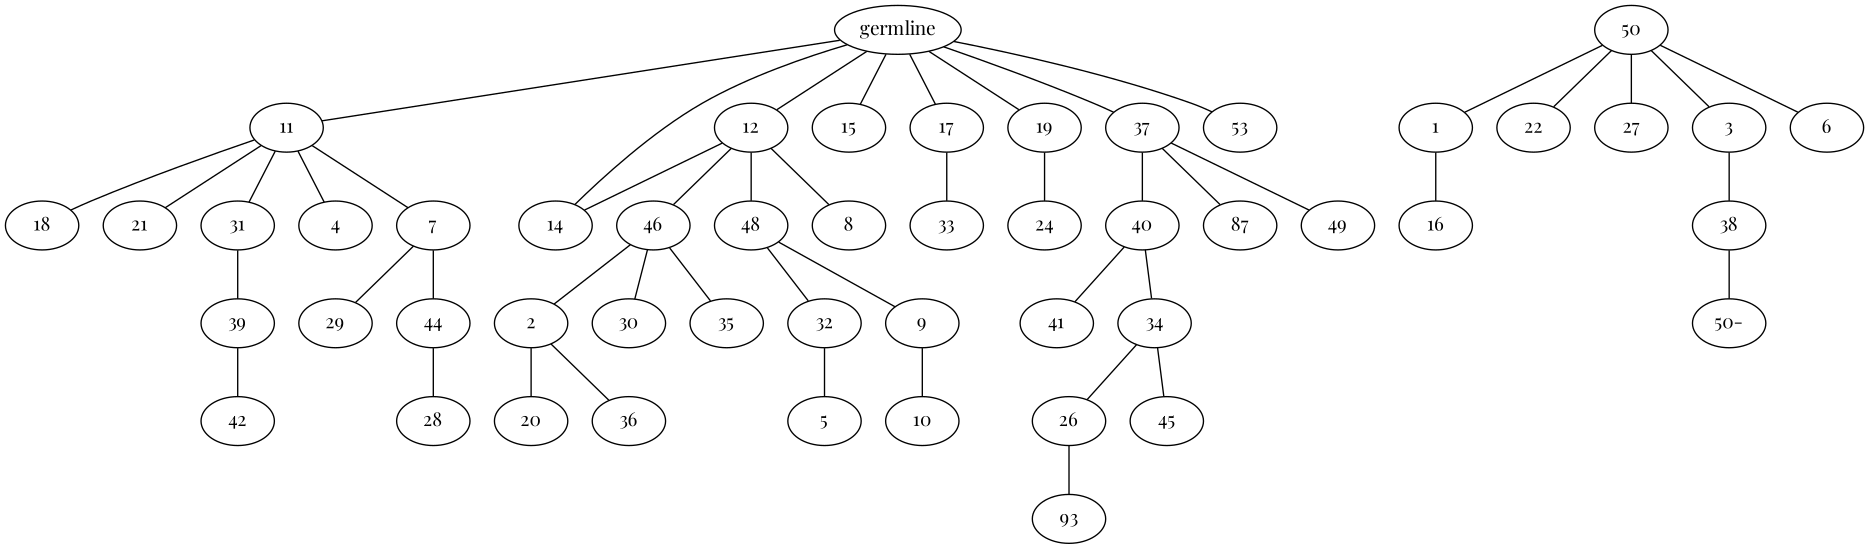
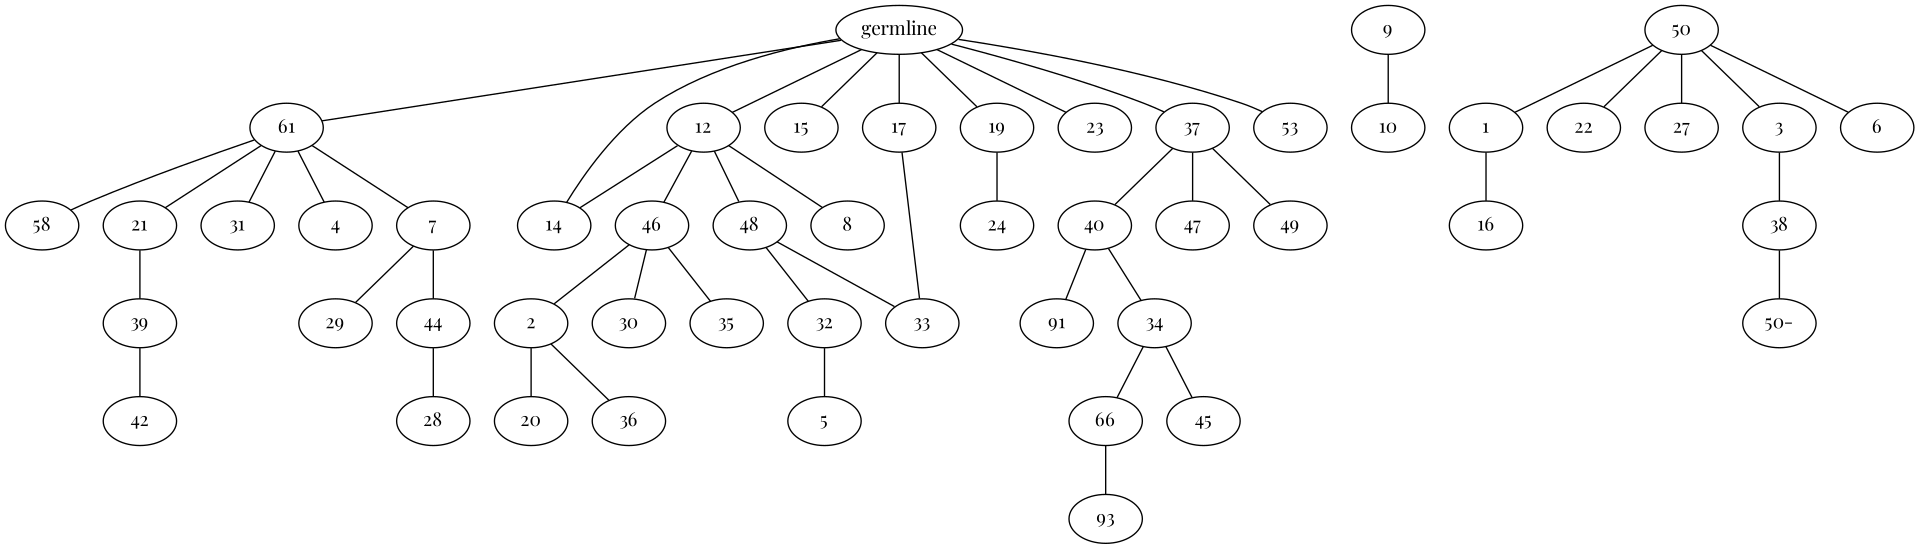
node "11": label "11" -> "61"
node "23": added
node "18": label "18" -> "58"
node "87": label "87" -> "47"
edge "48" -- "9": now "48" -- "33"
edge "31" -- "39": now "21" -- "39"
node "41": label "41" -> "91"
node "26": label "26" -> "66"
